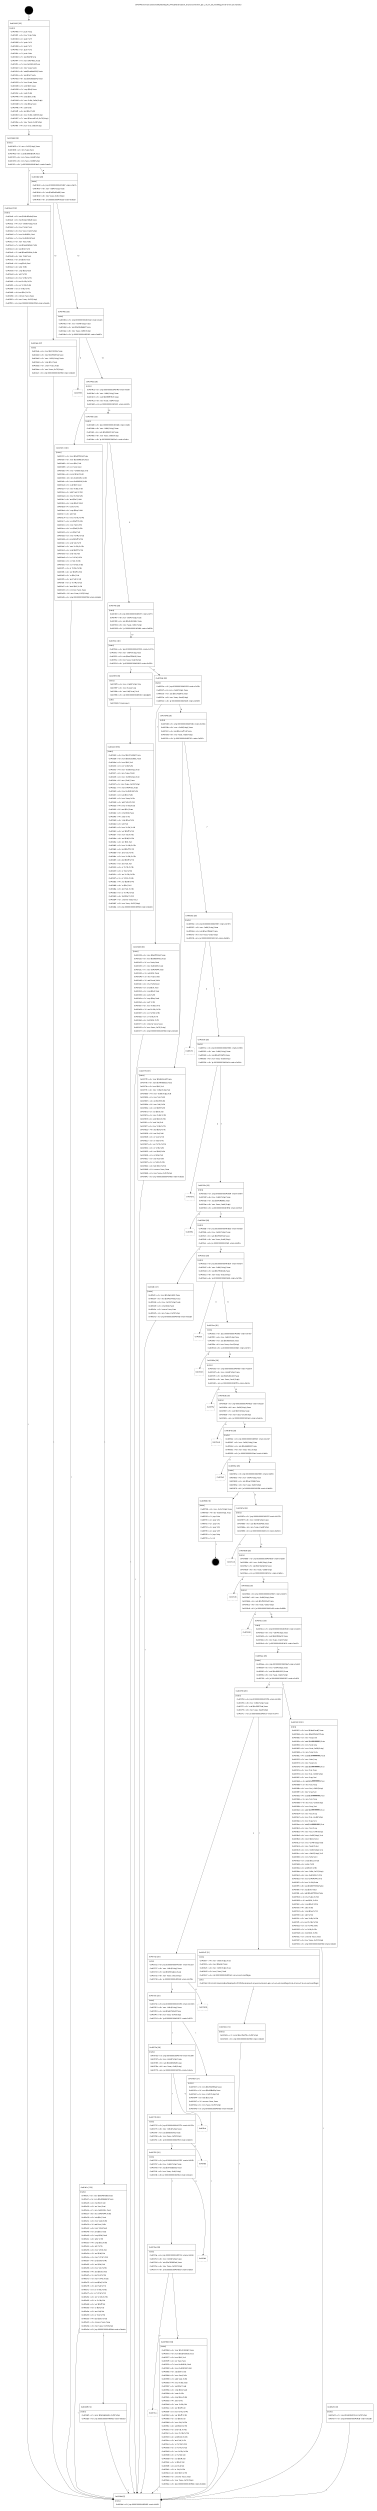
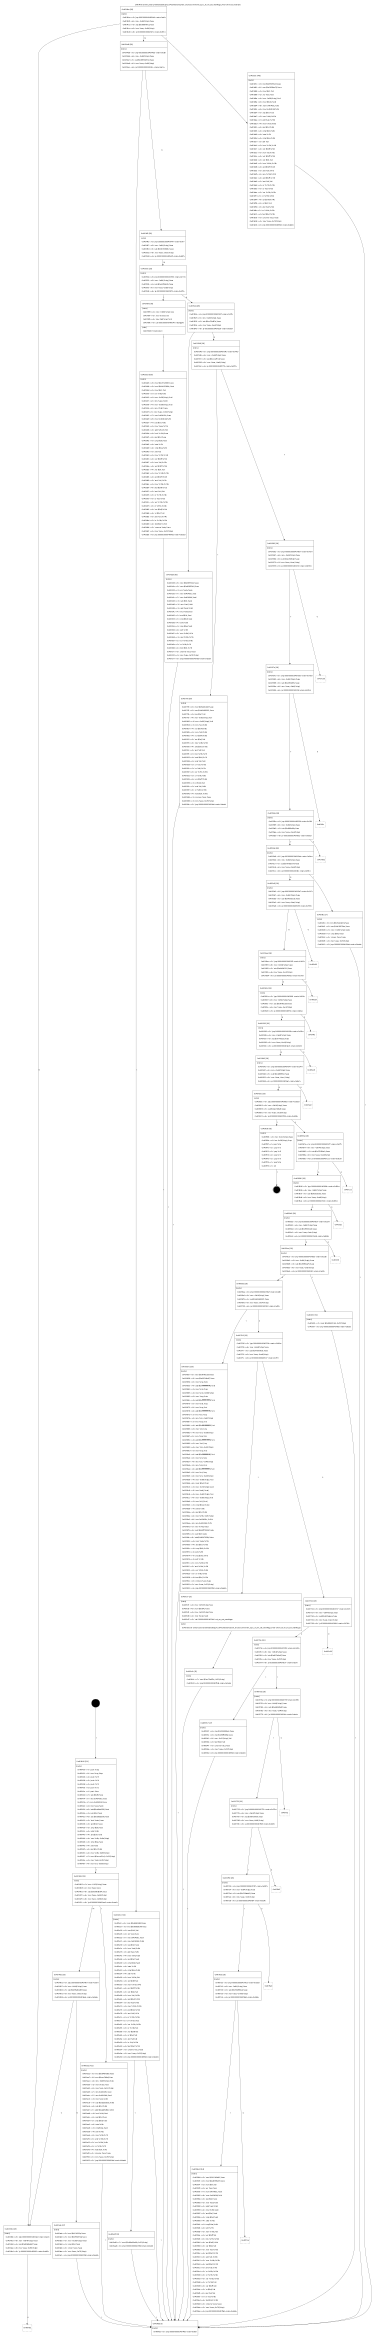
edge "0x40149e [28]" -> "0x4014ba [28]": reversed
edge "0x4016ce [28]" -> "0x401e10 [12]": added, label "1"
